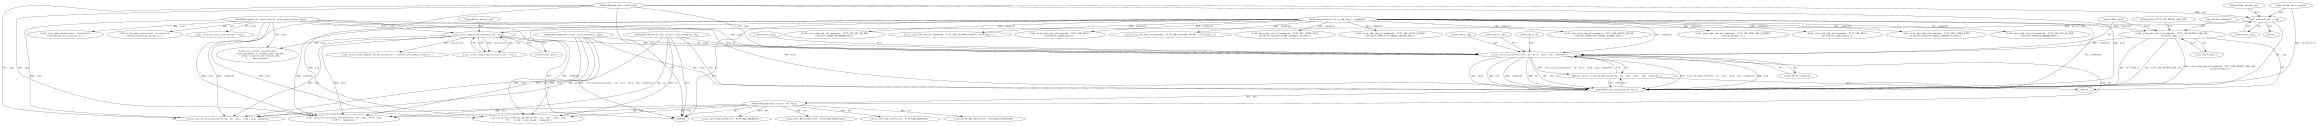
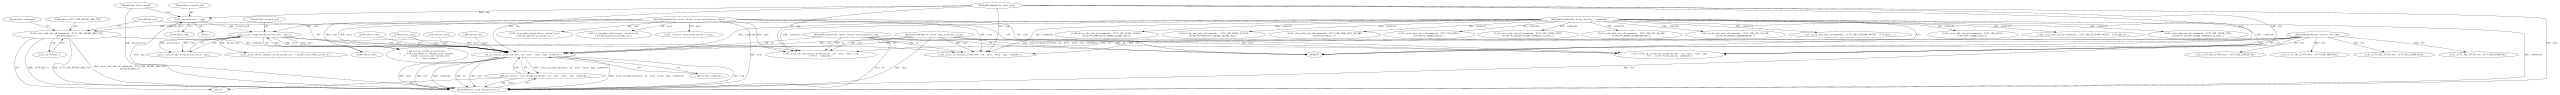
edge "(MethodParameterIn,const struct sctp_association *asoc)" -> "(Call,sctp_vtag_verify(asconf_ack, asoc))": label "SCTP: asoc" -> "DDG: asoc"
node "(MethodParameterIn,asoc struct sctp_endpoint *ep)": label "(MethodParameterIn,asoc struct sctp_endpoint *ep)" -> "(MethodParameterIn,const struct sctp_endpoint *ep)"
edge "(MethodReturn,sctp_disposition_t)" -> "(MethodParameterIn,struct net *net)": reversed
